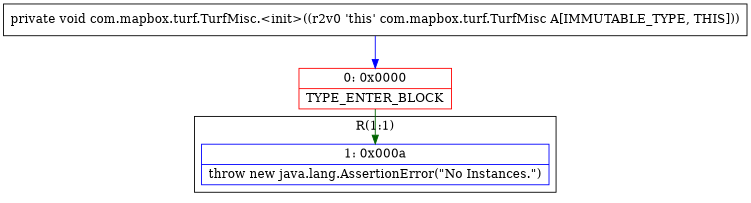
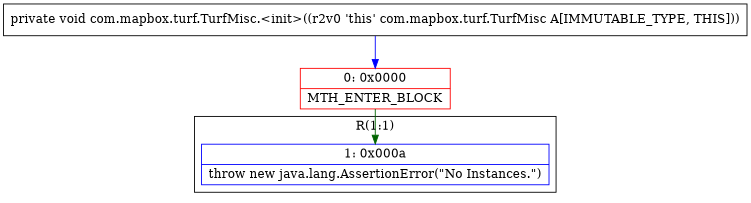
node "0: 0x0000": text "TYPE_ENTER_BLOCK" -> "MTH_ENTER_BLOCK"
